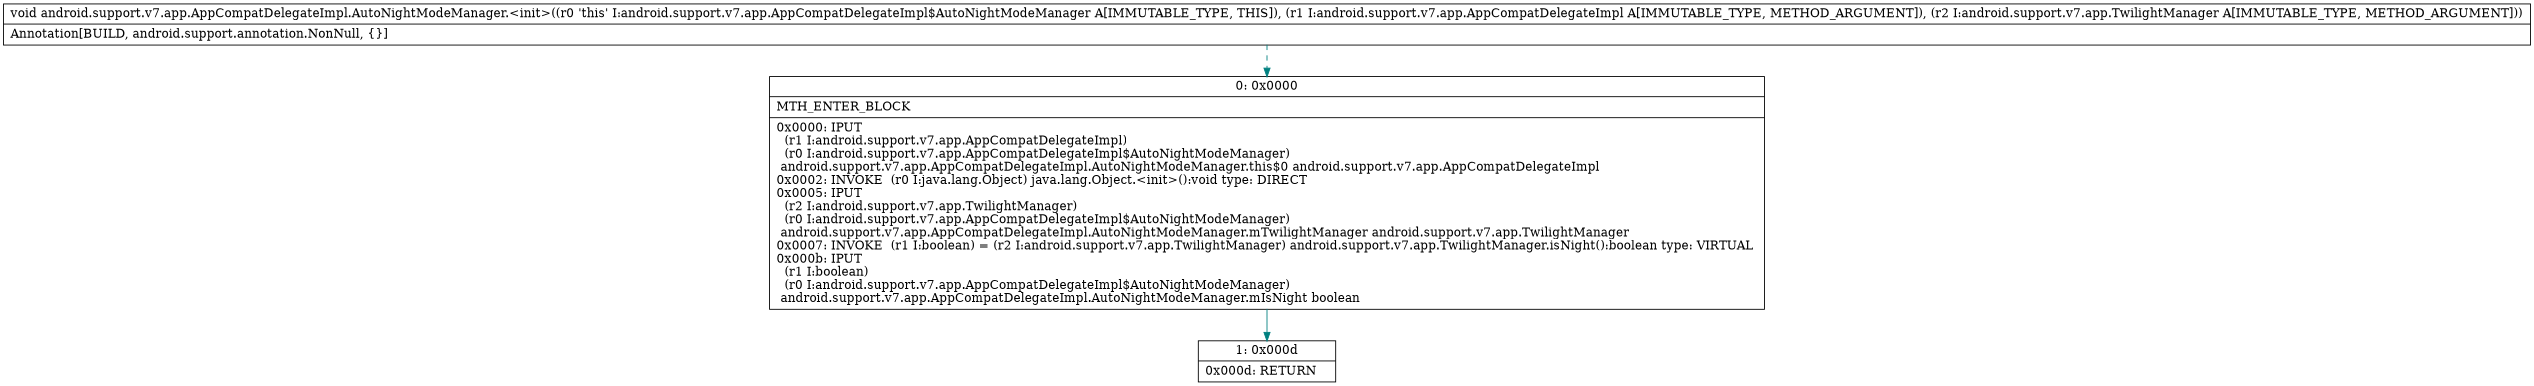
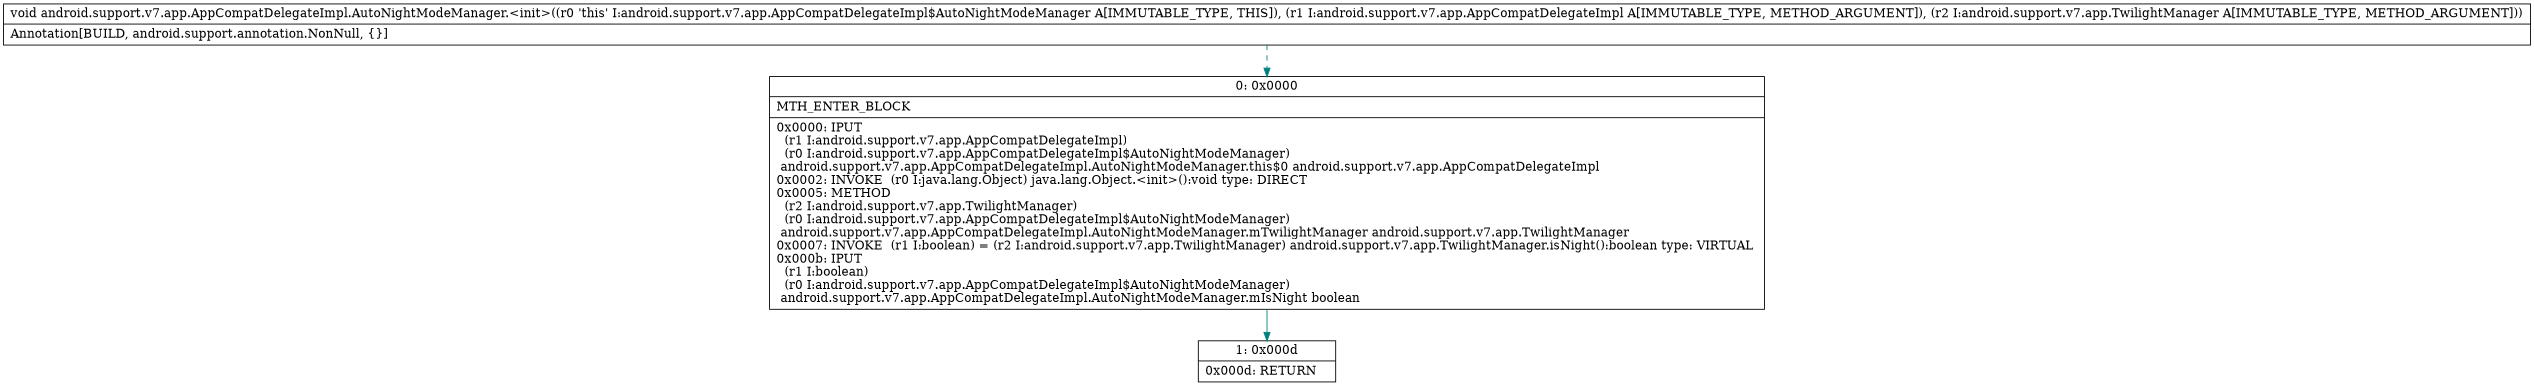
node "0: 0x0000": text "0x0005: IPUT" -> "0x0005: METHOD"
